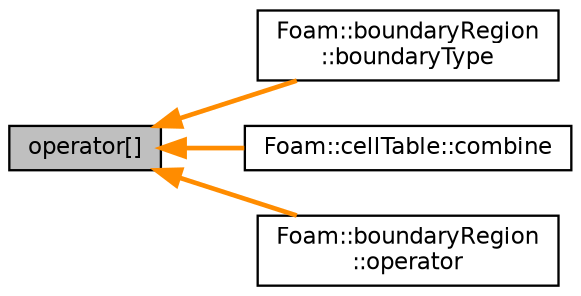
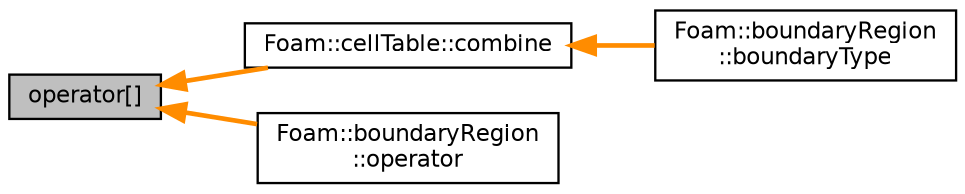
edge "Foam::boundaryRegion ::boundaryType" -> "operator[]": now "Foam::boundaryRegion ::boundaryType" -> "Foam::cellTable::combine"
